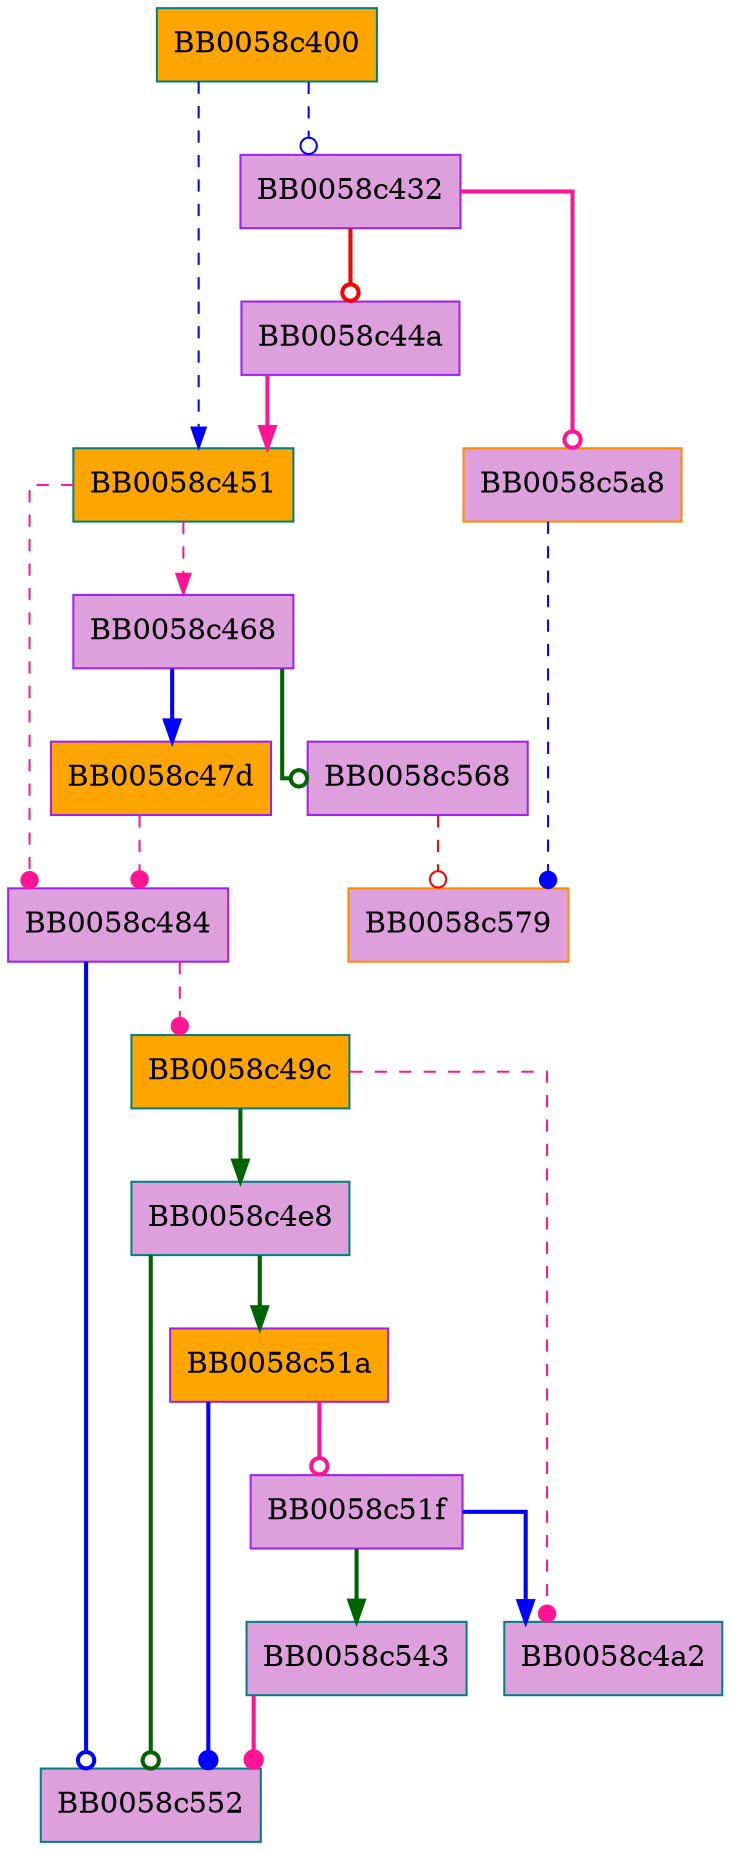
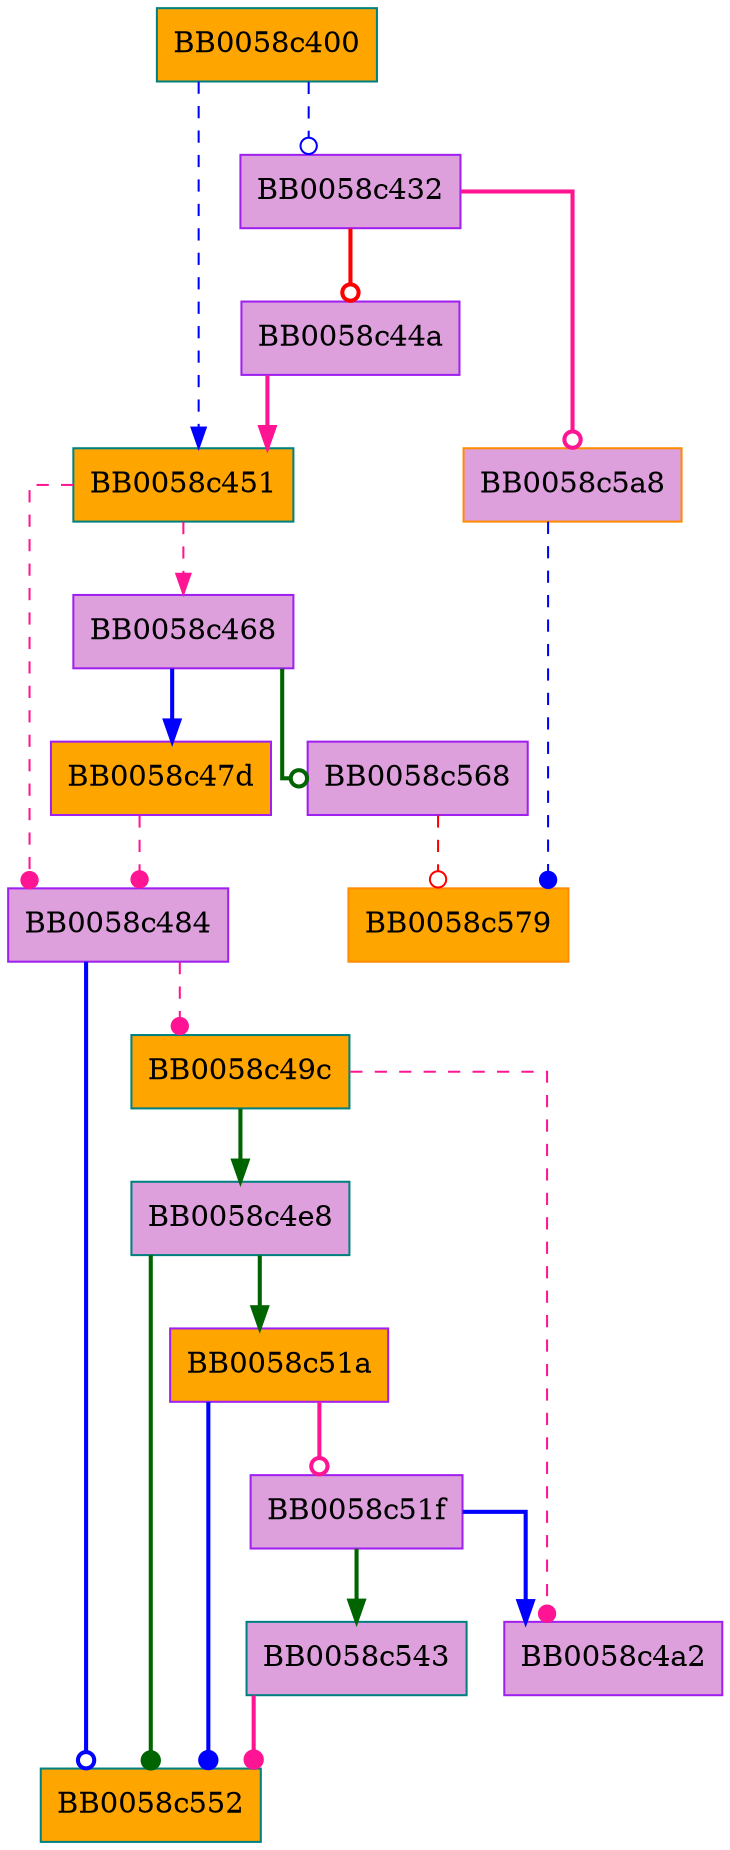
node "BB0058c579": fillcolor plum -> orange
edge "BB0058c4e8" -> "BB0058c552": arrowhead odot -> dot
node "BB0058c4a2": color teal -> purple
node "BB0058c552": fillcolor plum -> orange
